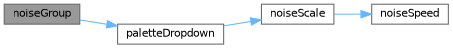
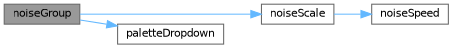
edge "paletteDropdown" -> "noiseScale": now "noiseGroup" -> "noiseScale"
